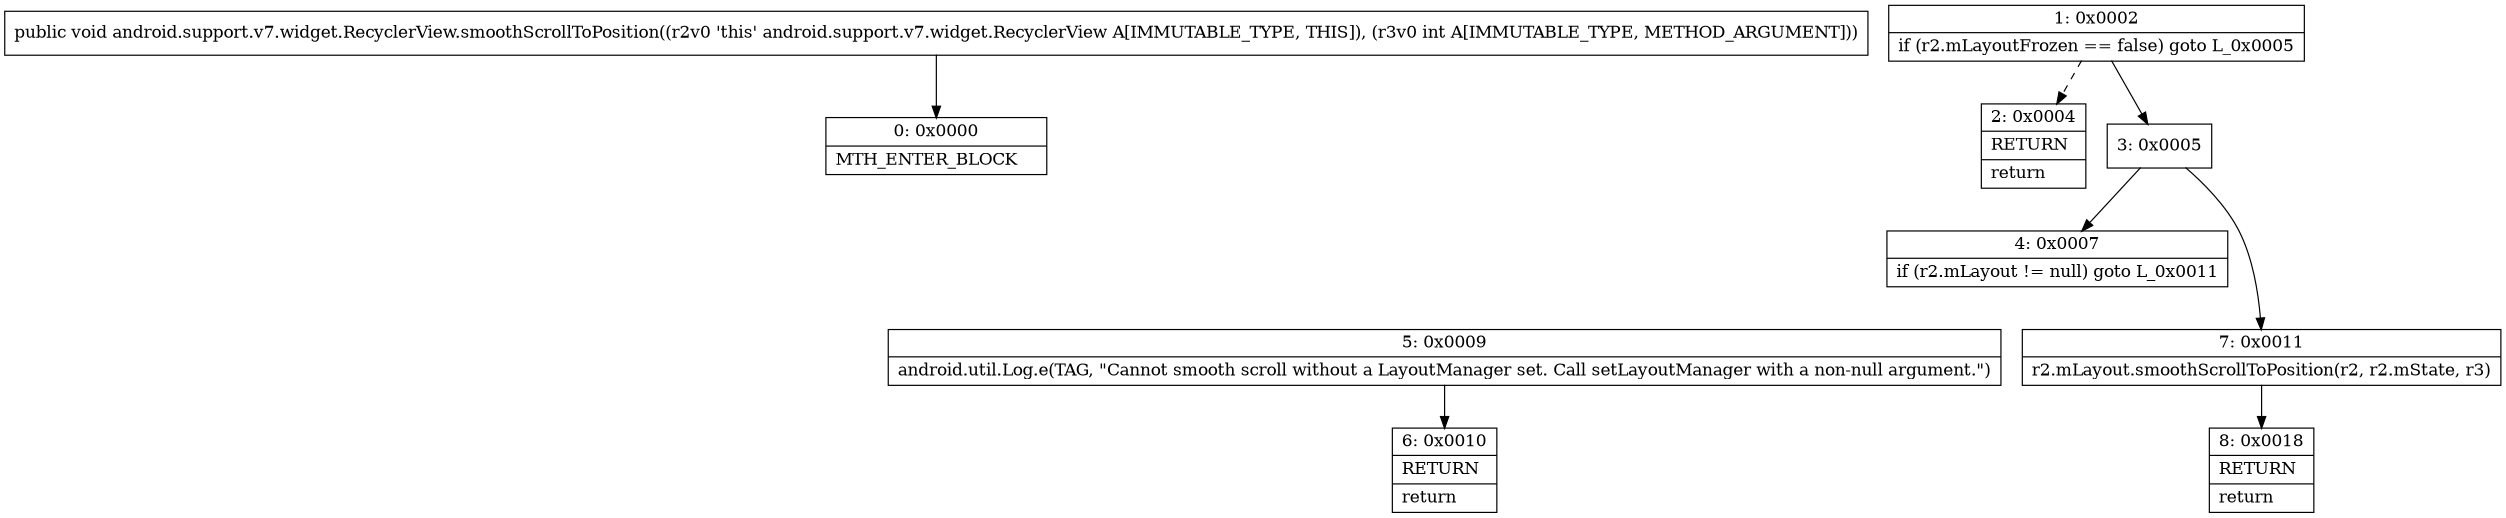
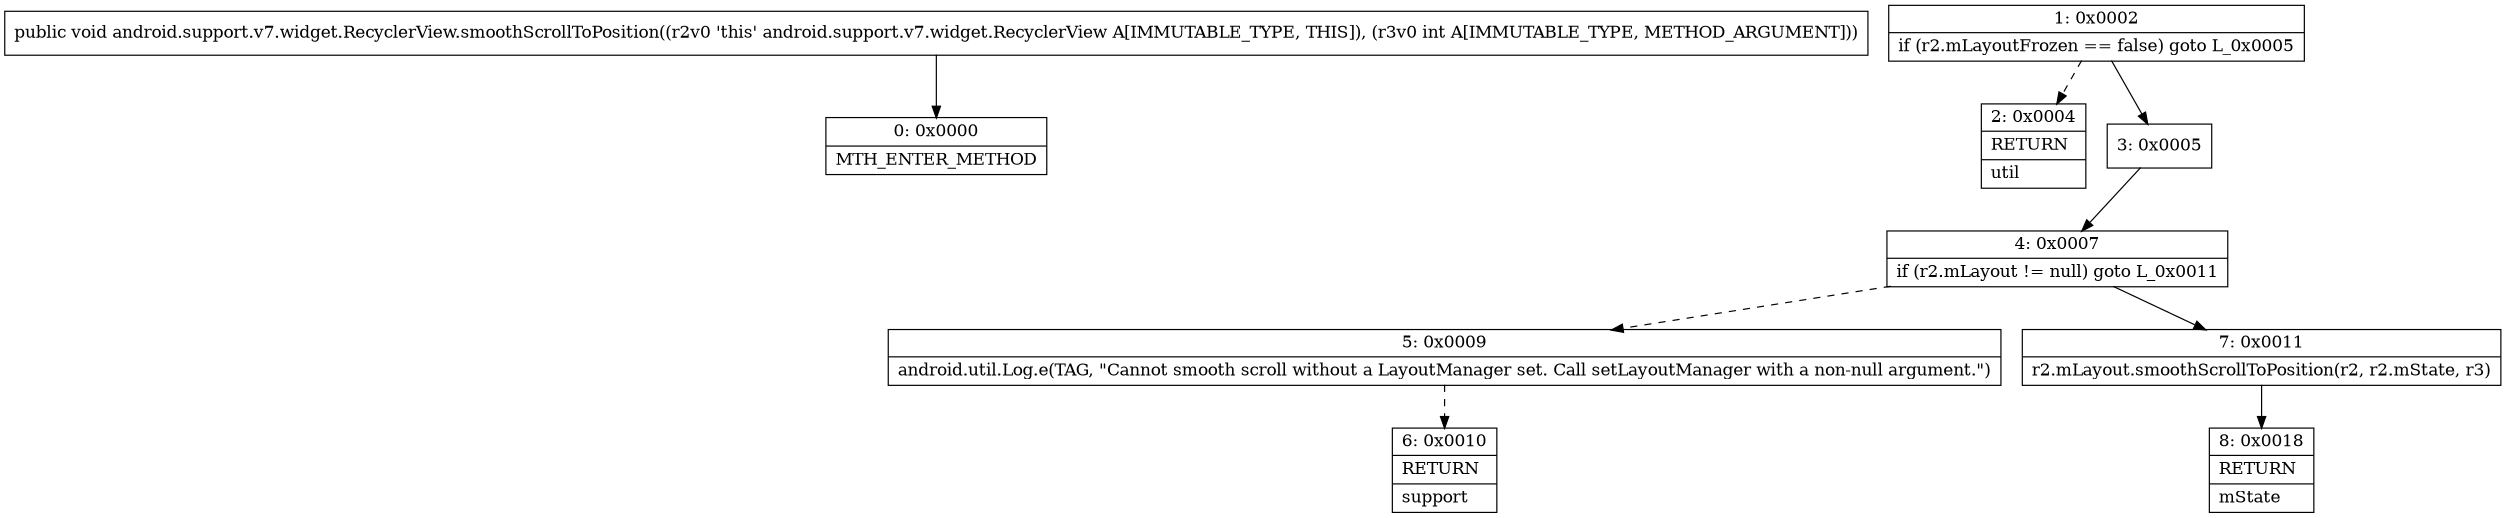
node "0: 0x0000": text "MTH_ENTER_BLOCK" -> "MTH_ENTER_METHOD"
node "2: 0x0004": text "return" -> "util"
edge "3: 0x0005" -> "7: 0x0011": now "4: 0x0007" -> "7: 0x0011"
edge "4: 0x0007" -> "5: 0x0009": added
edge "5: 0x0009" -> "6: 0x0010": style solid -> dashed
node "6: 0x0010": text "return" -> "support"
node "8: 0x0018": text "return" -> "mState"
